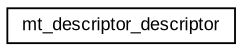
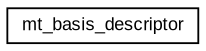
node "mt_descriptor_descriptor": label "mt_descriptor_descriptor" -> "mt_basis_descriptor"
